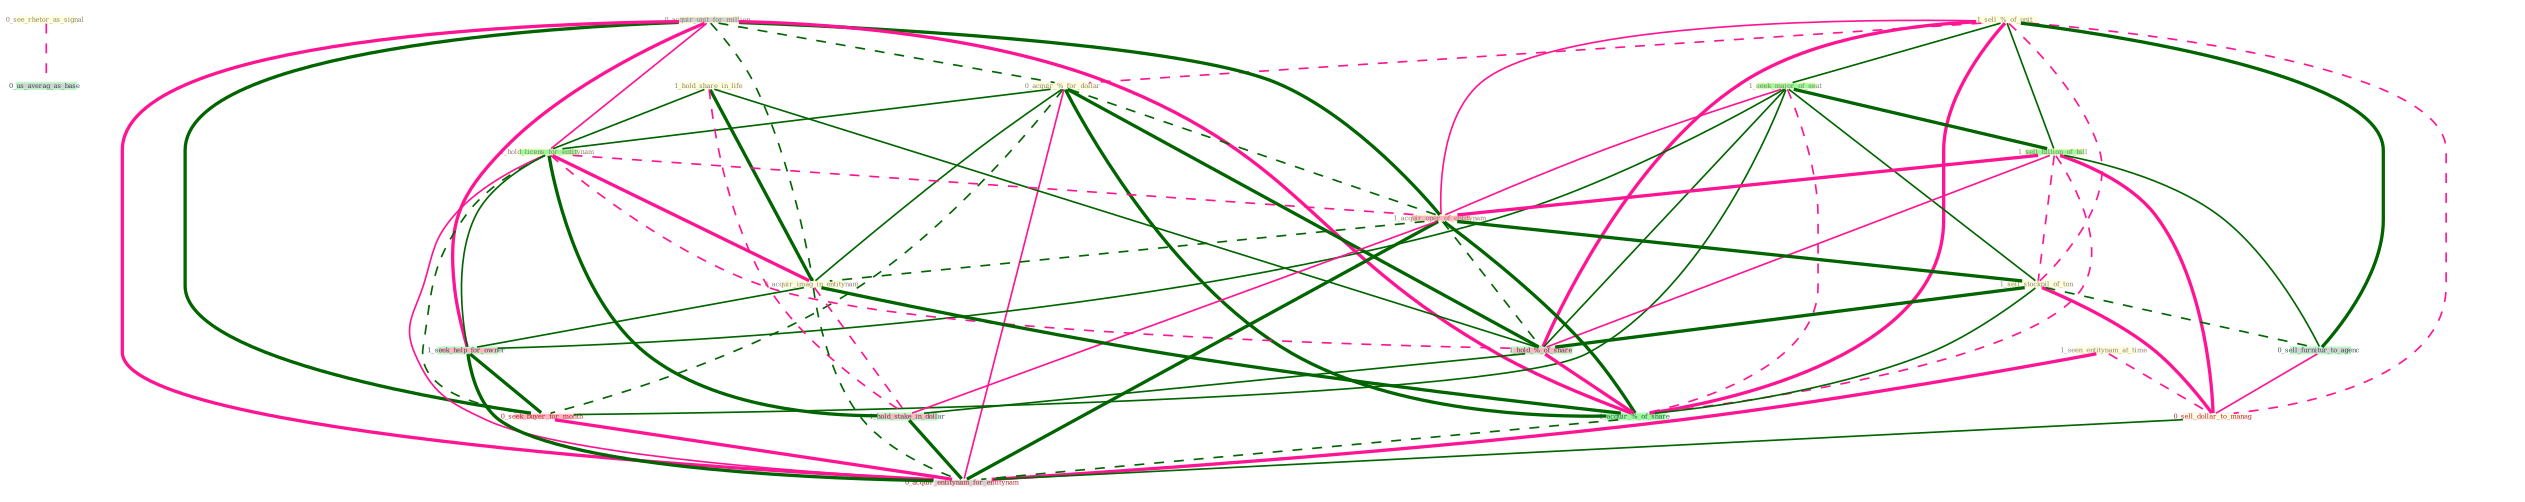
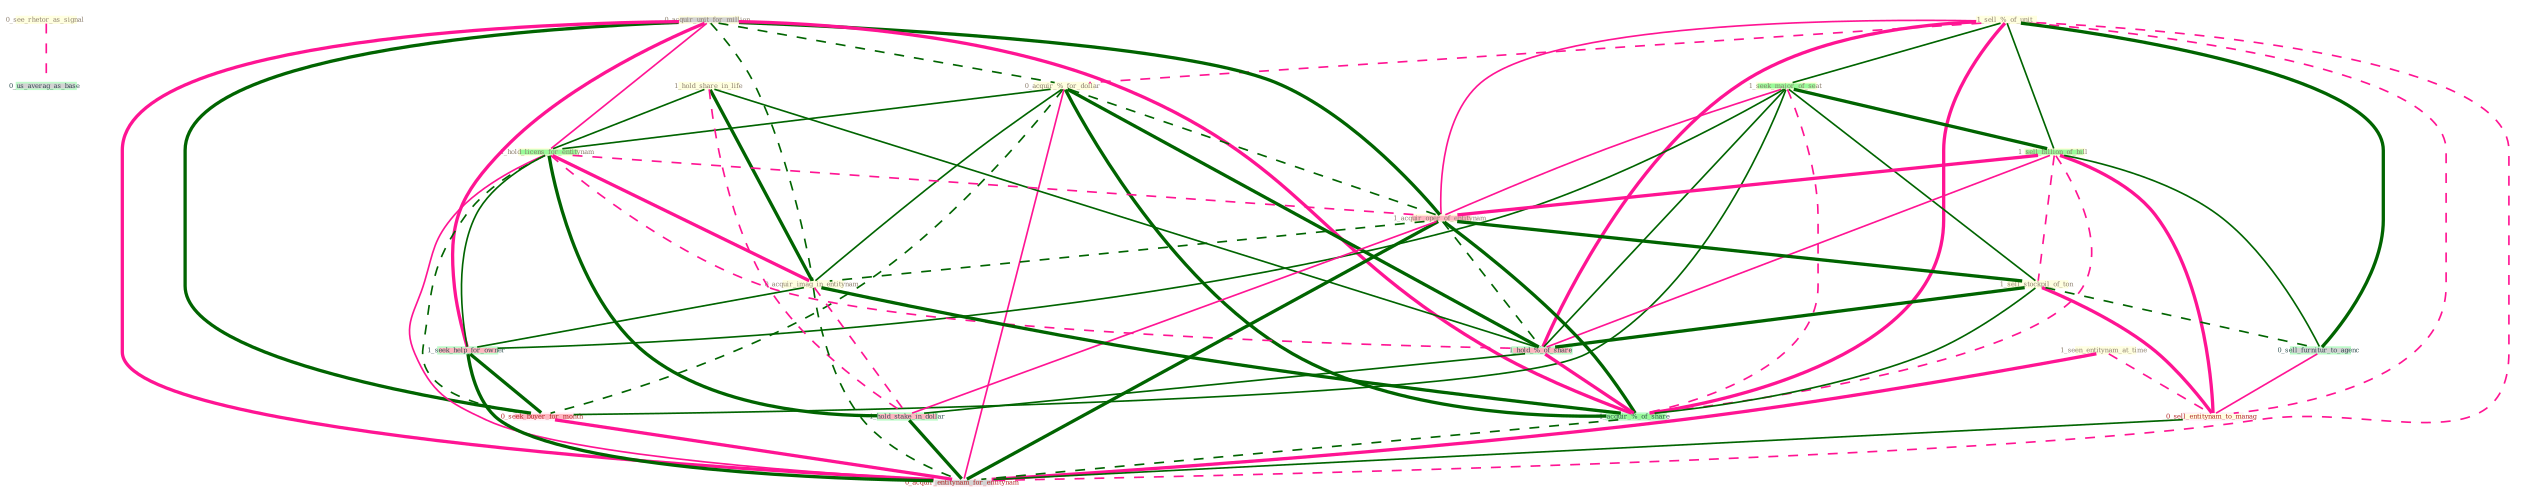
edge "1_sell_%_of_unit" -- "1_sell_stockpil_of_ton": now "1_sell_%_of_unit" -- "0_acquir_entitynam_for_entitynam"
node "0_sell_dollar_to_manag": label "0_sell_dollar_to_manag" -> "0_sell_entitynam_to_manag"
